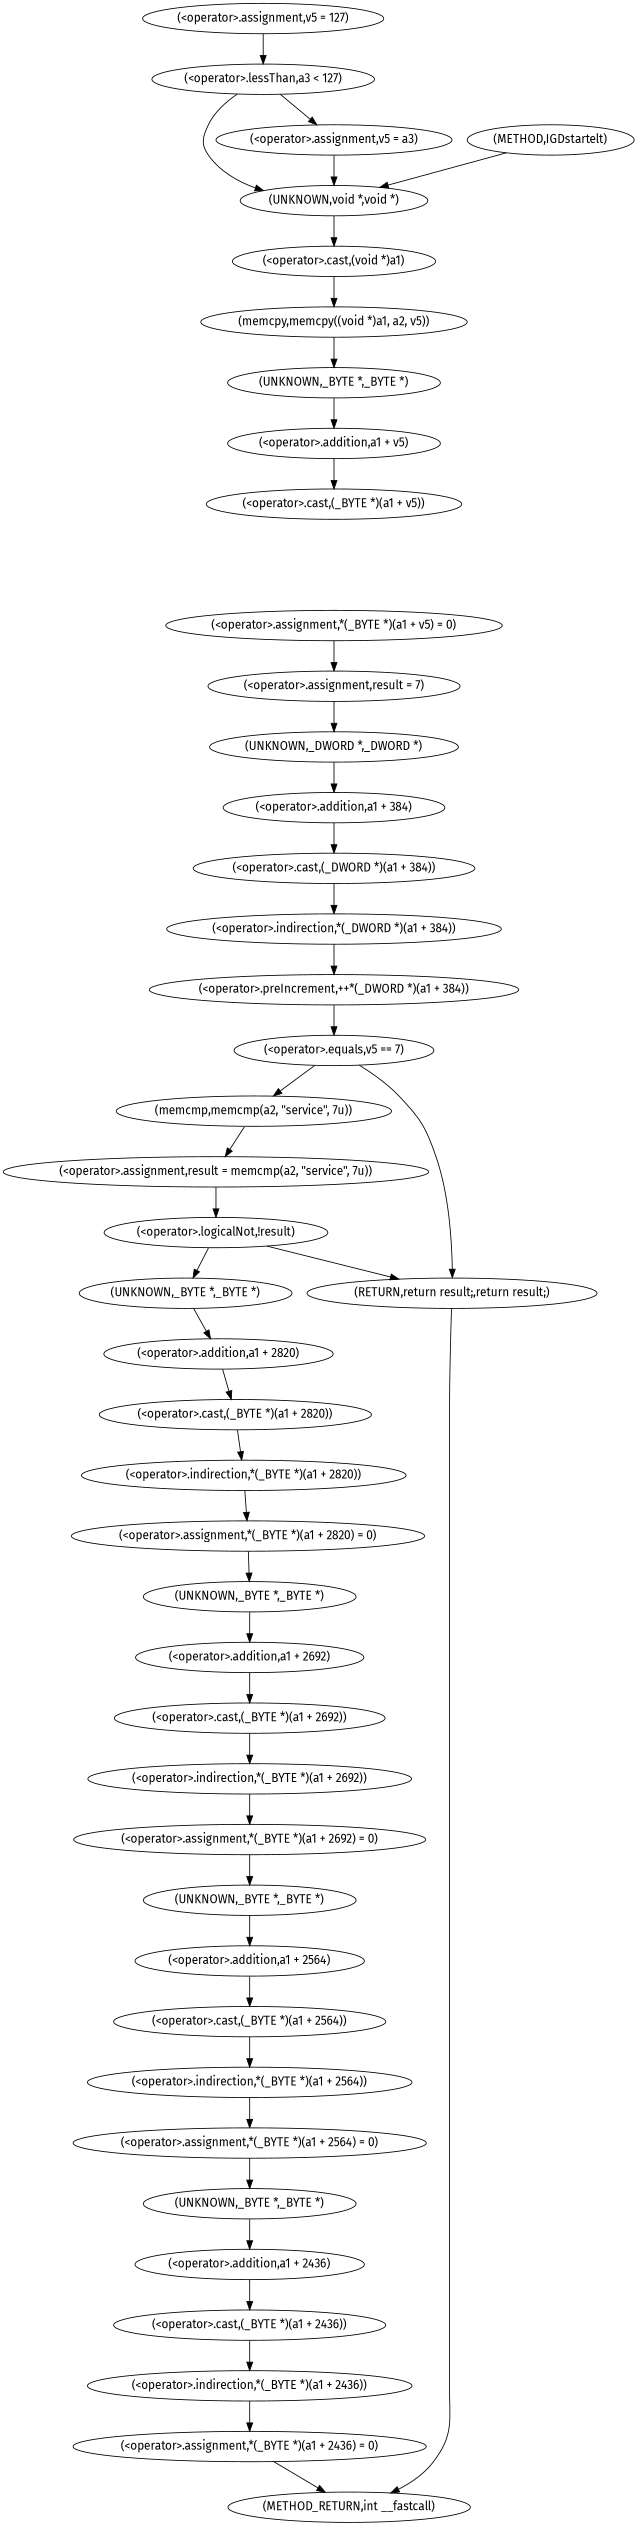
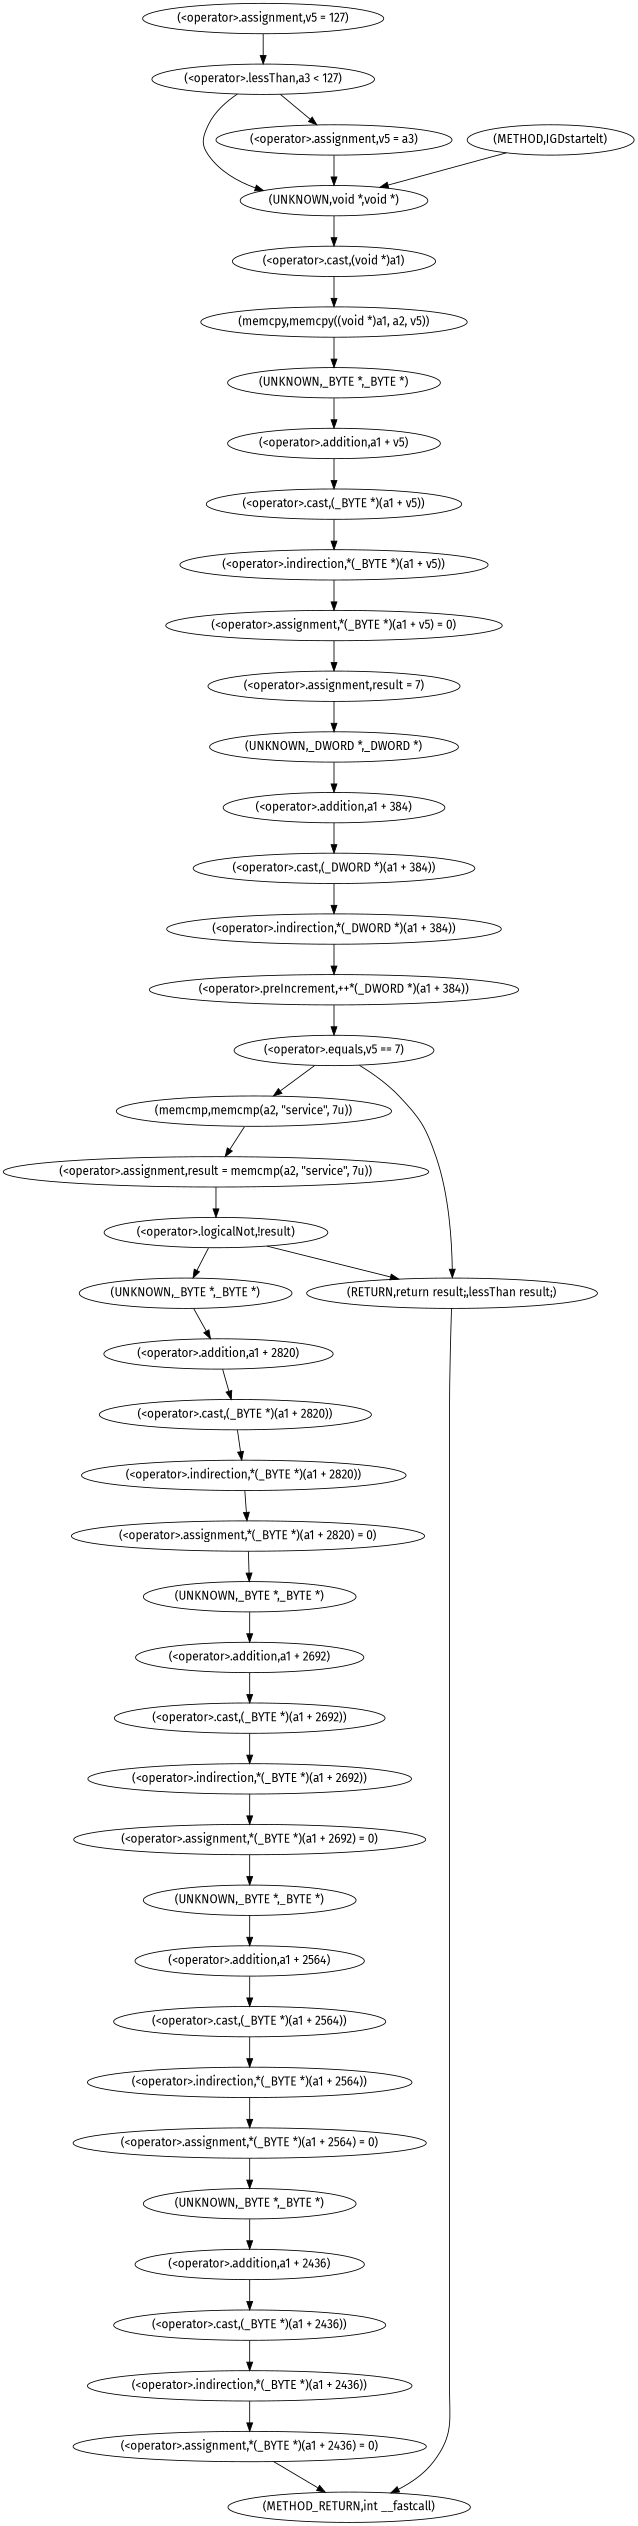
node "(<operator>.indirection,*(_BYTE *)(a1 + v5))": added
node "(RETURN,return result;,return result;)": label "(RETURN,return result;,return result;)" -> "(RETURN,return result;,lessThan result;)"
